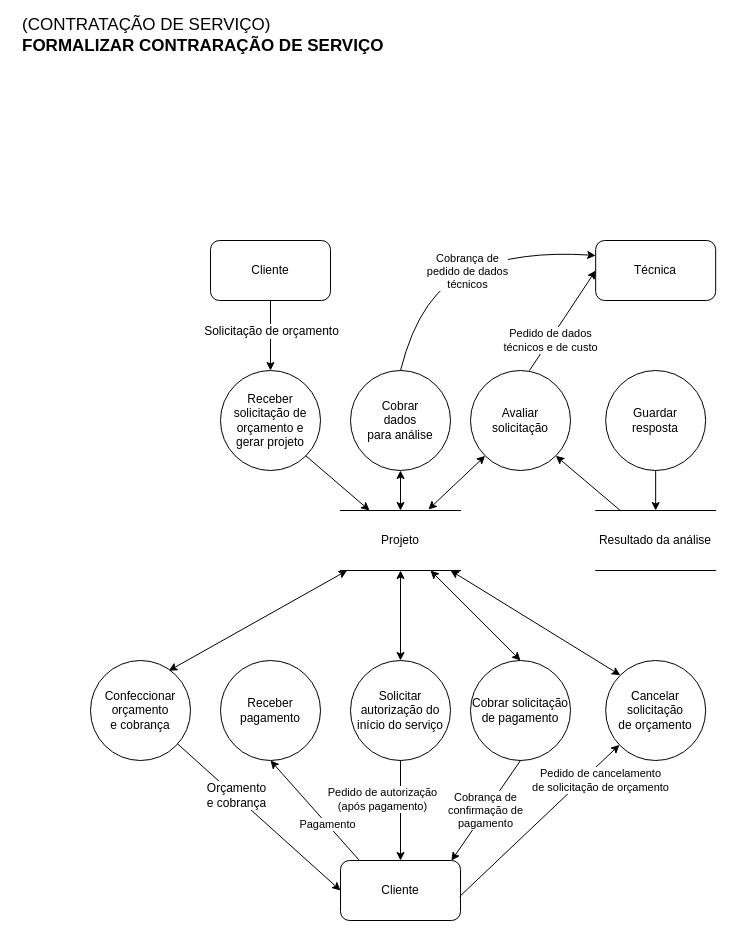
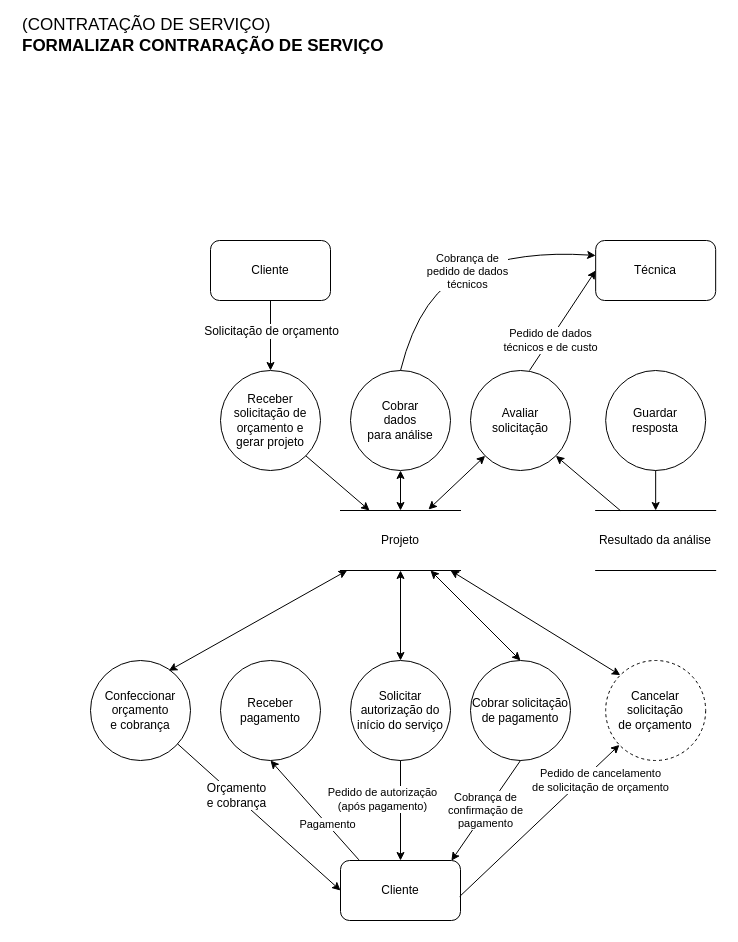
node "Cancelar solicitação de orçamento": style solid -> dashed
